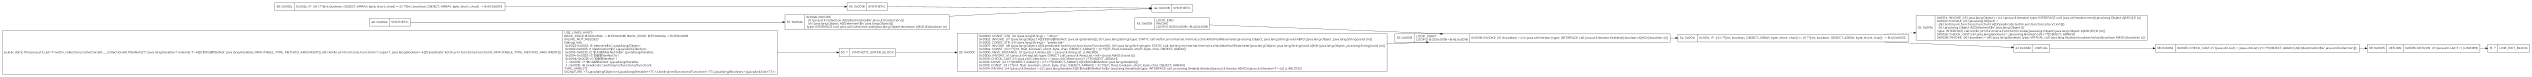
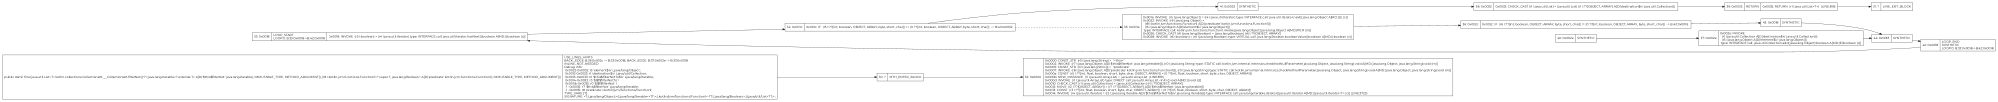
node "42: 0x0018": text "INVOKE" -> "SYNTHETIC"
edge "35: 0x001e" -> "36: 0x002c": added
edge "44: 0x0018" -> "42: 0x0018": added
edge "32: 0x0000" -> "33: 0x0018": removed
node "41: 0x0032": text "VIRTUAL" -> "SYNTHETIC"
node "30: ?": text "SYNTHETIC_ENTER_BLOCK" -> "MTH_ENTER_BLOCK"
